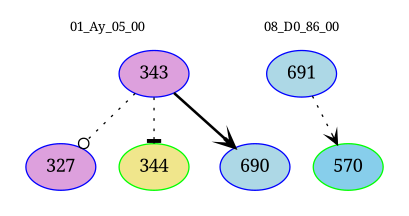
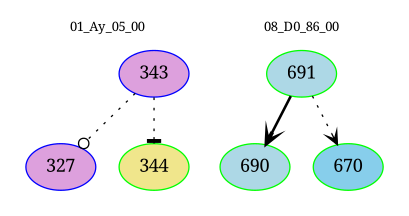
node "691": color blue -> green
edge "343" -> "690": now "691" -> "690"
node "690": color blue -> green
node "570": label "570" -> "670"
